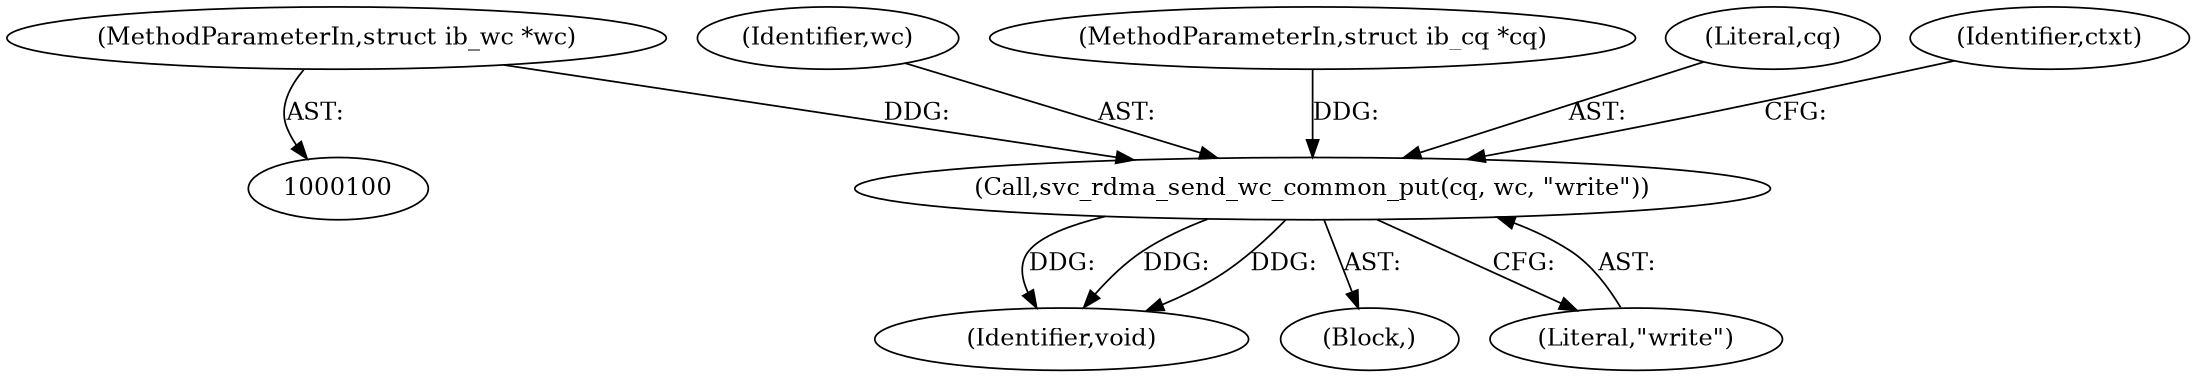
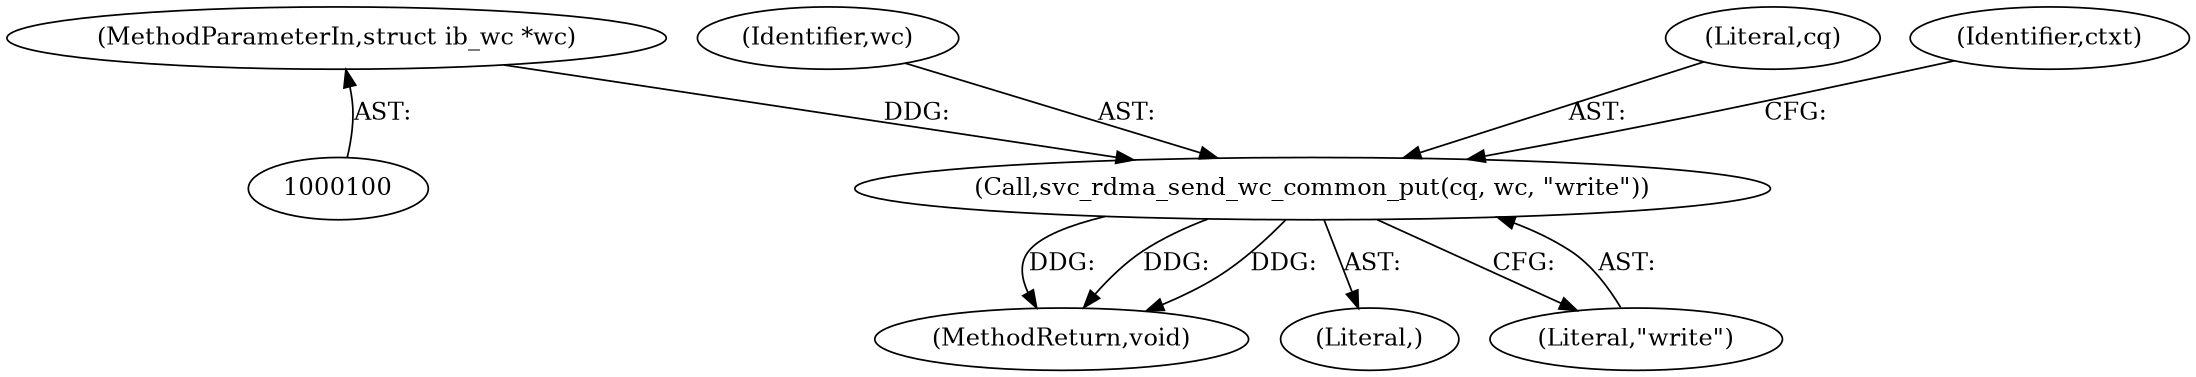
node "(MethodParameterIn,struct ib_cq *cq)": removed
edge "(MethodParameterIn,struct ib_wc *wc)" -> "1000100": reversed
node "(Identifier,void)": label "(Identifier,void)" -> "(MethodReturn,void)"
node "(Block,)": label "(Block,)" -> "(Literal,)"
